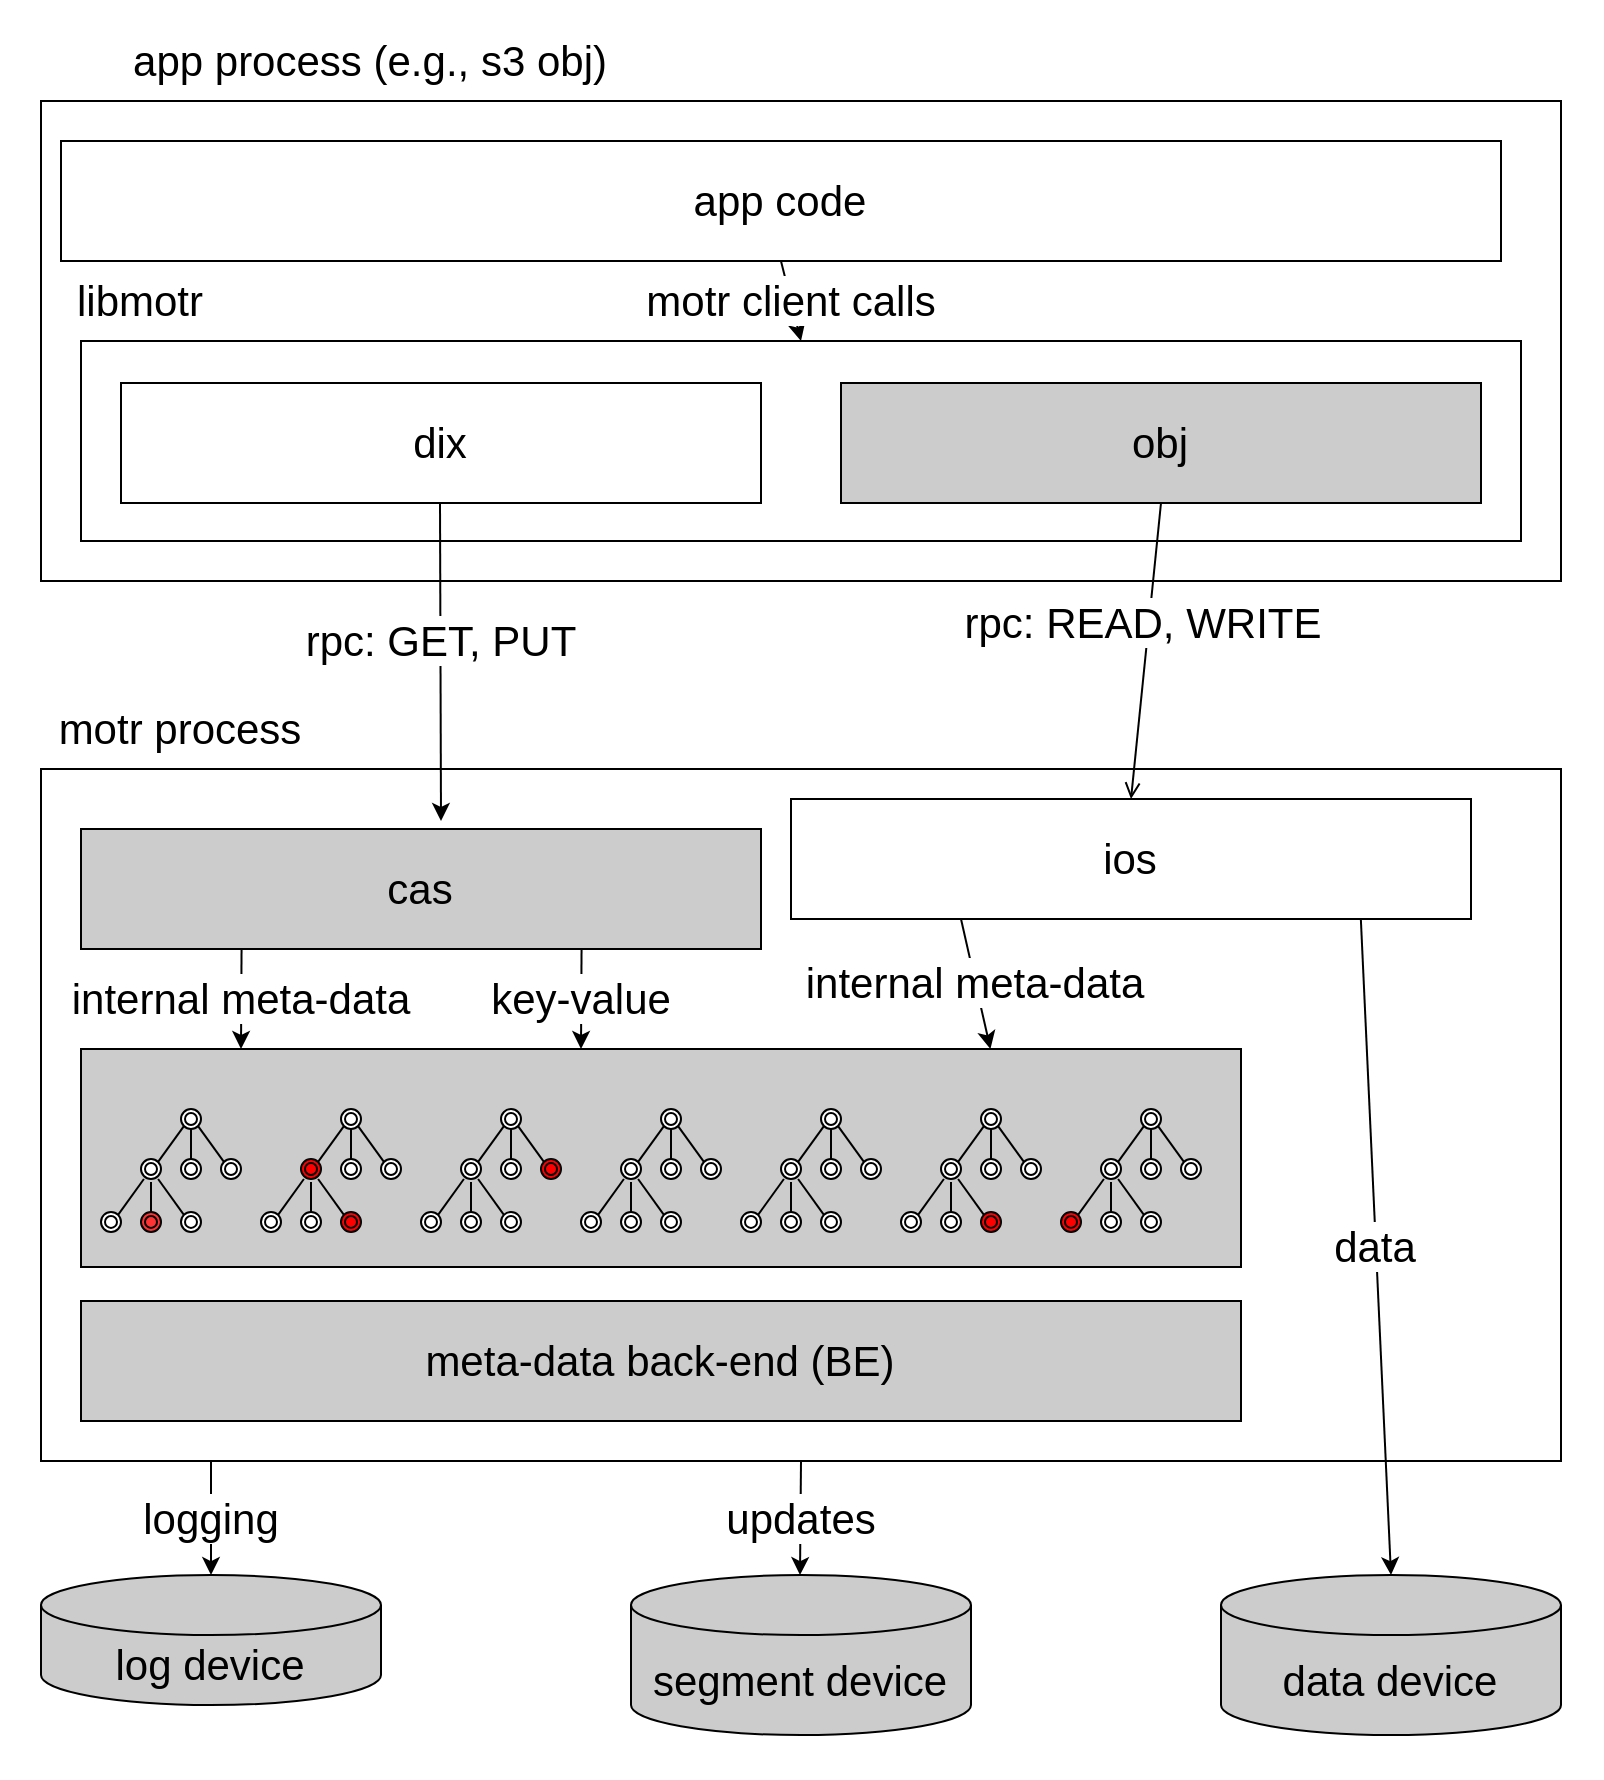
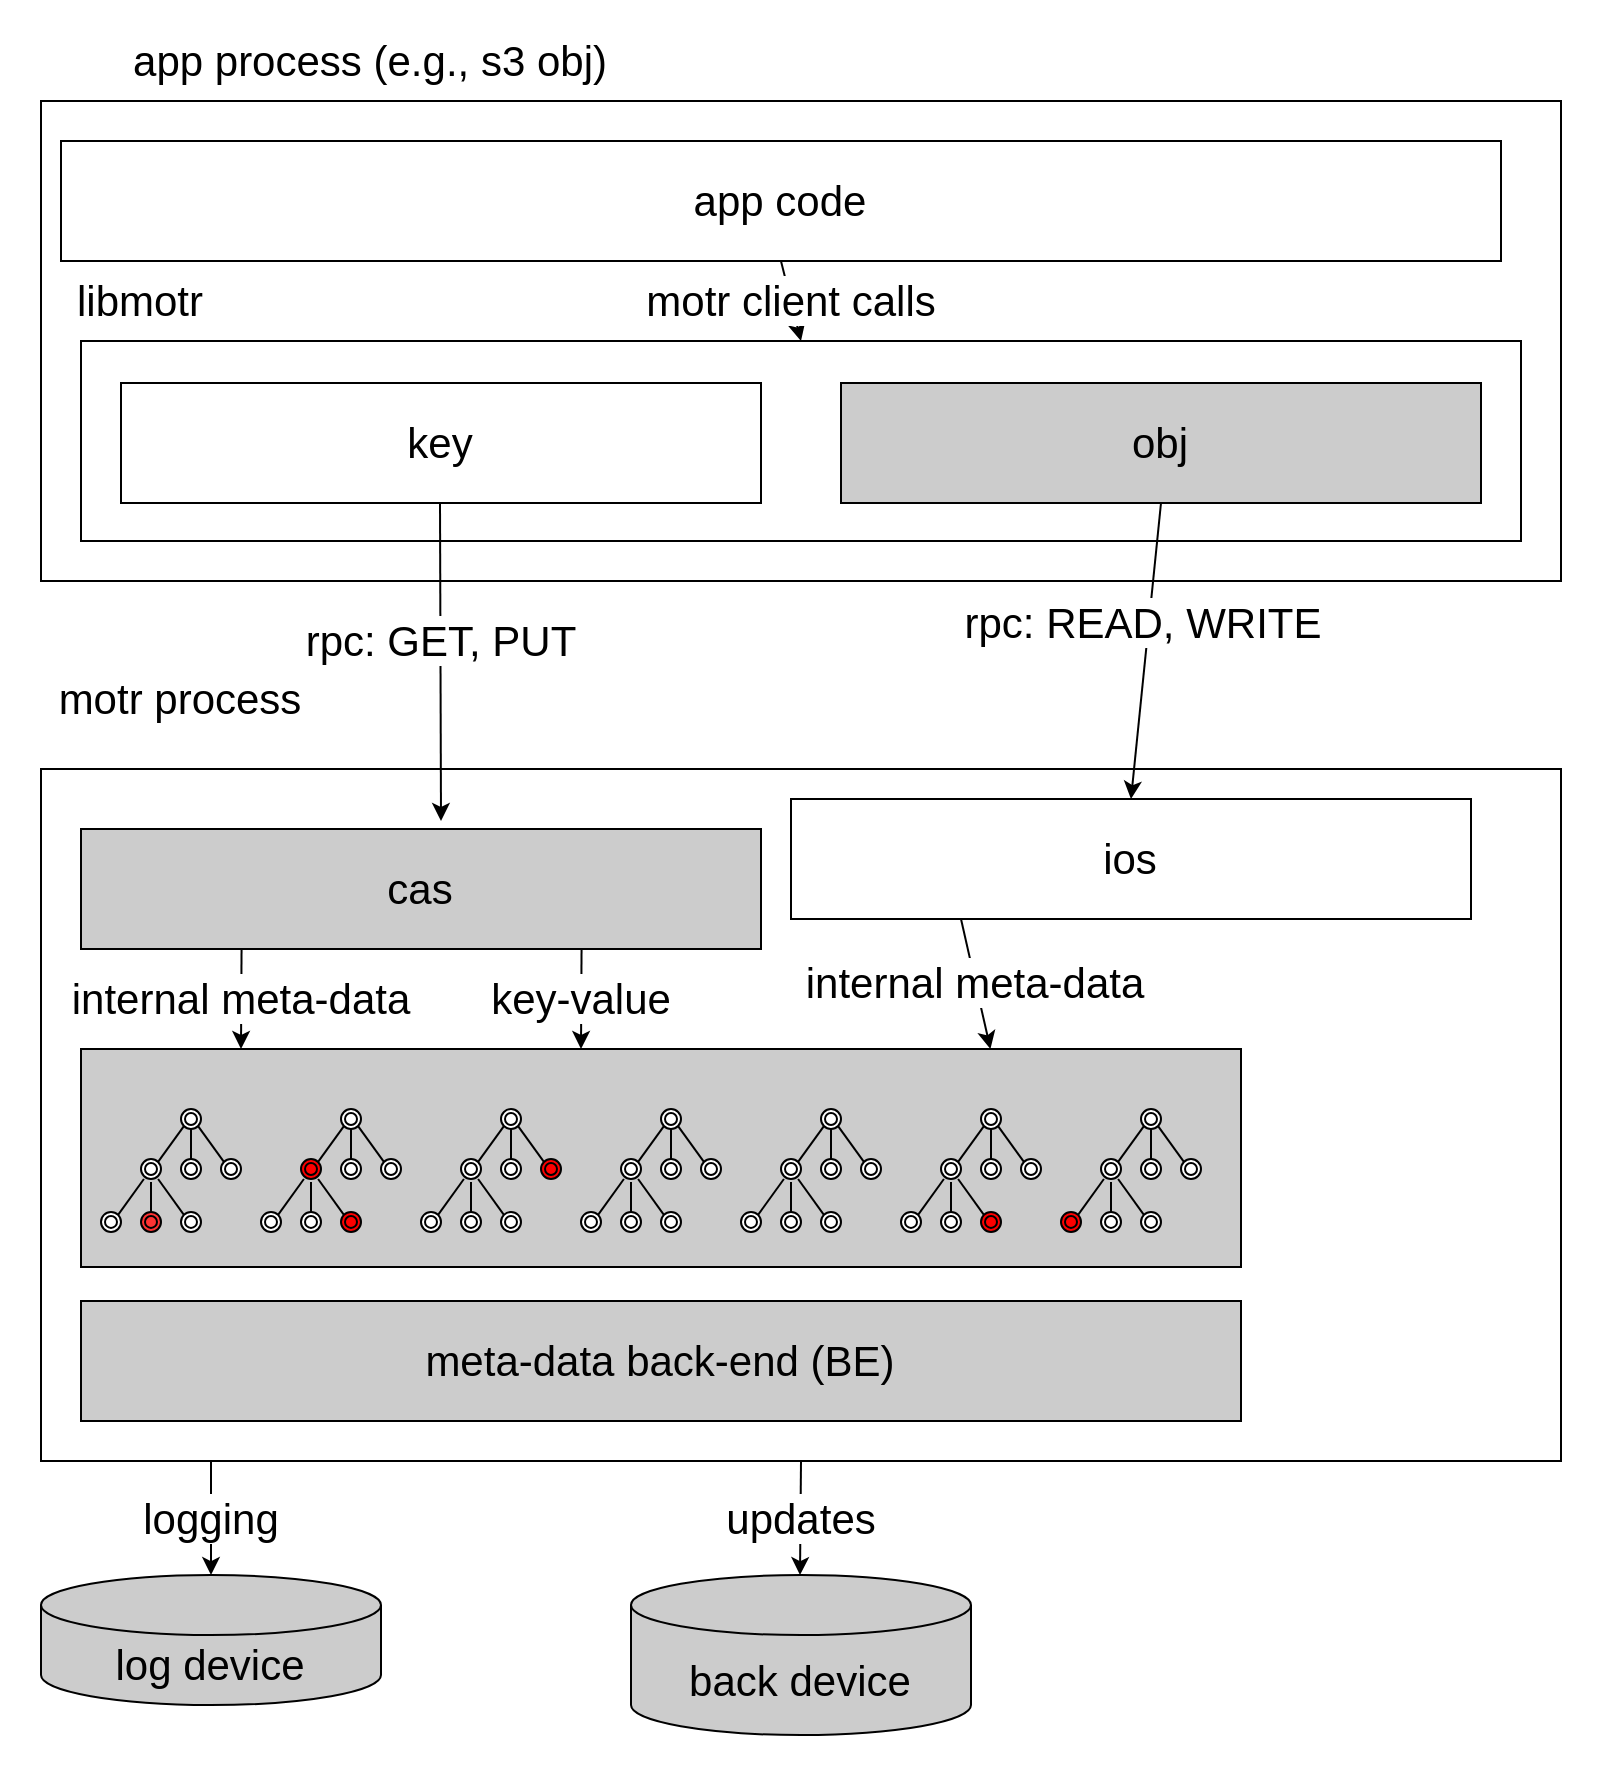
node "dix": label "dix" -> "key"
node "motr process": moved (181, 729) -> (181, 699)
edge "obj" -> "ios": arrowhead open -> classic
edge "ios" -> "data device": removed, label "data"
node "data device": removed
node "segment device": label "segment device" -> "back device"
